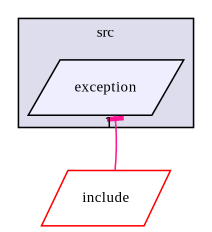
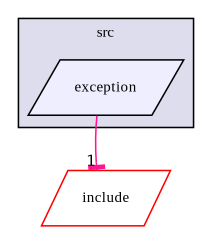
edge "include" -> "exception": reversed
